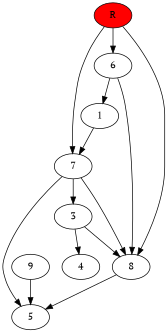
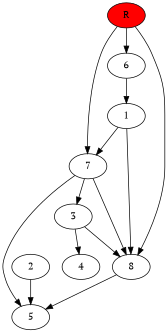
edge "6" -> "8": now "1" -> "8"
node "9": label "9" -> "2"
